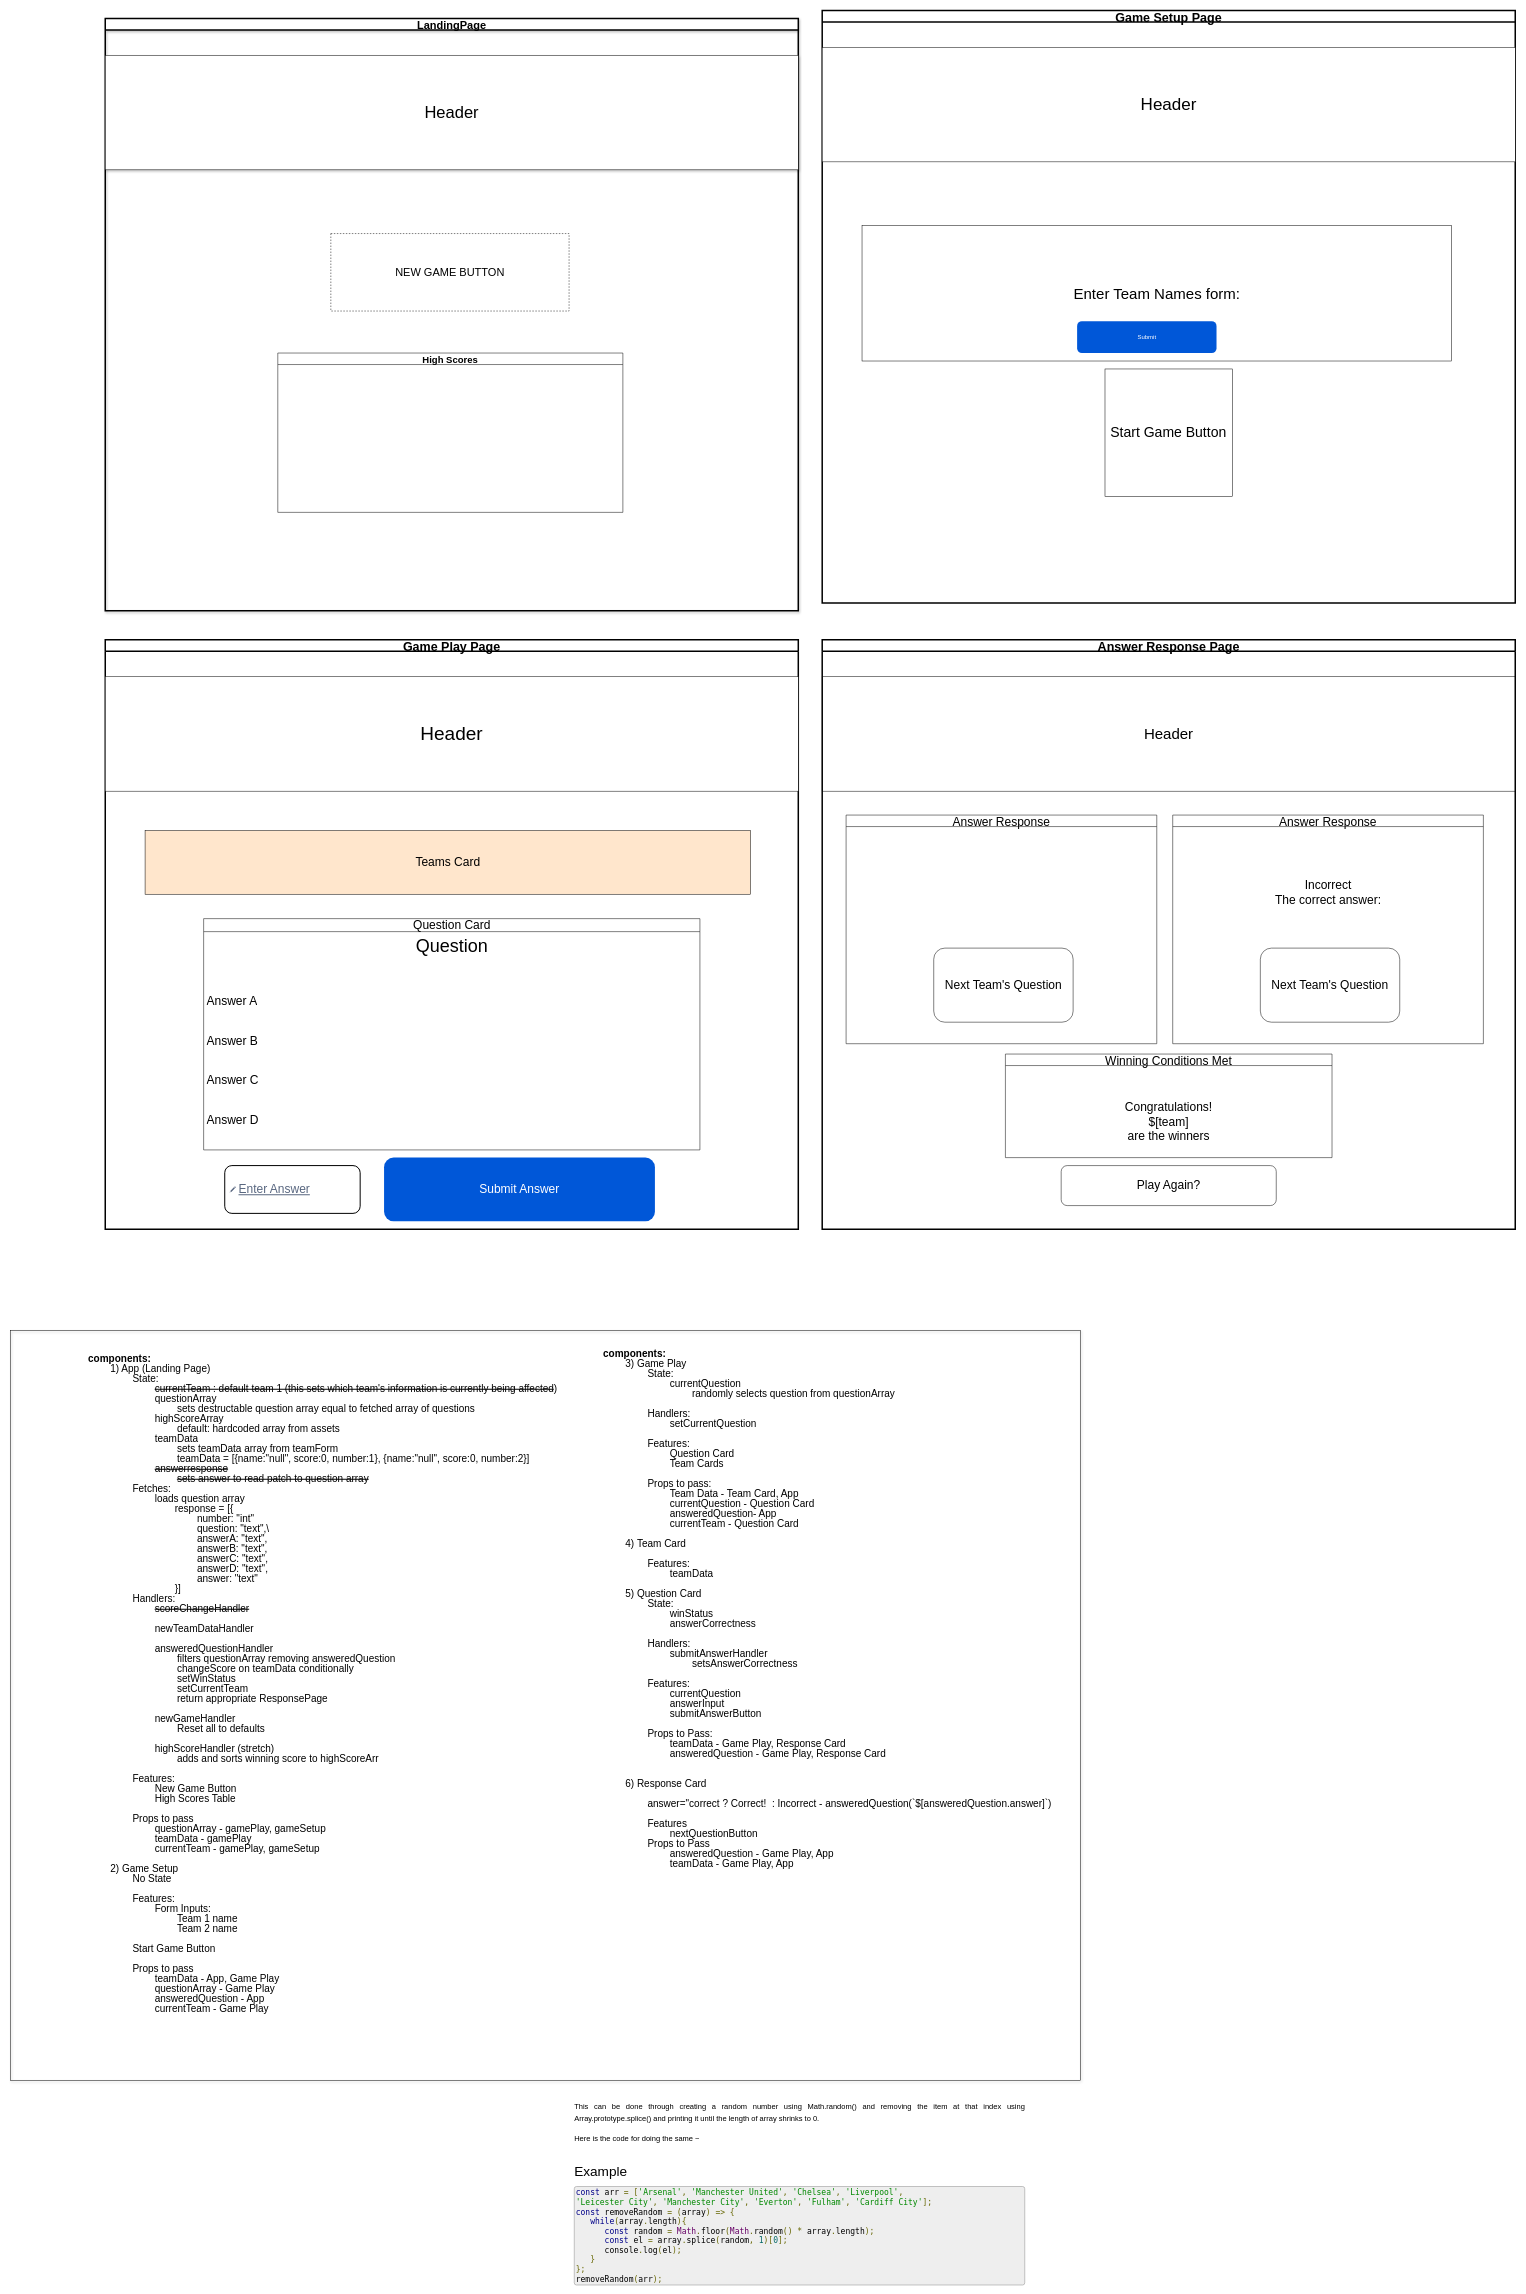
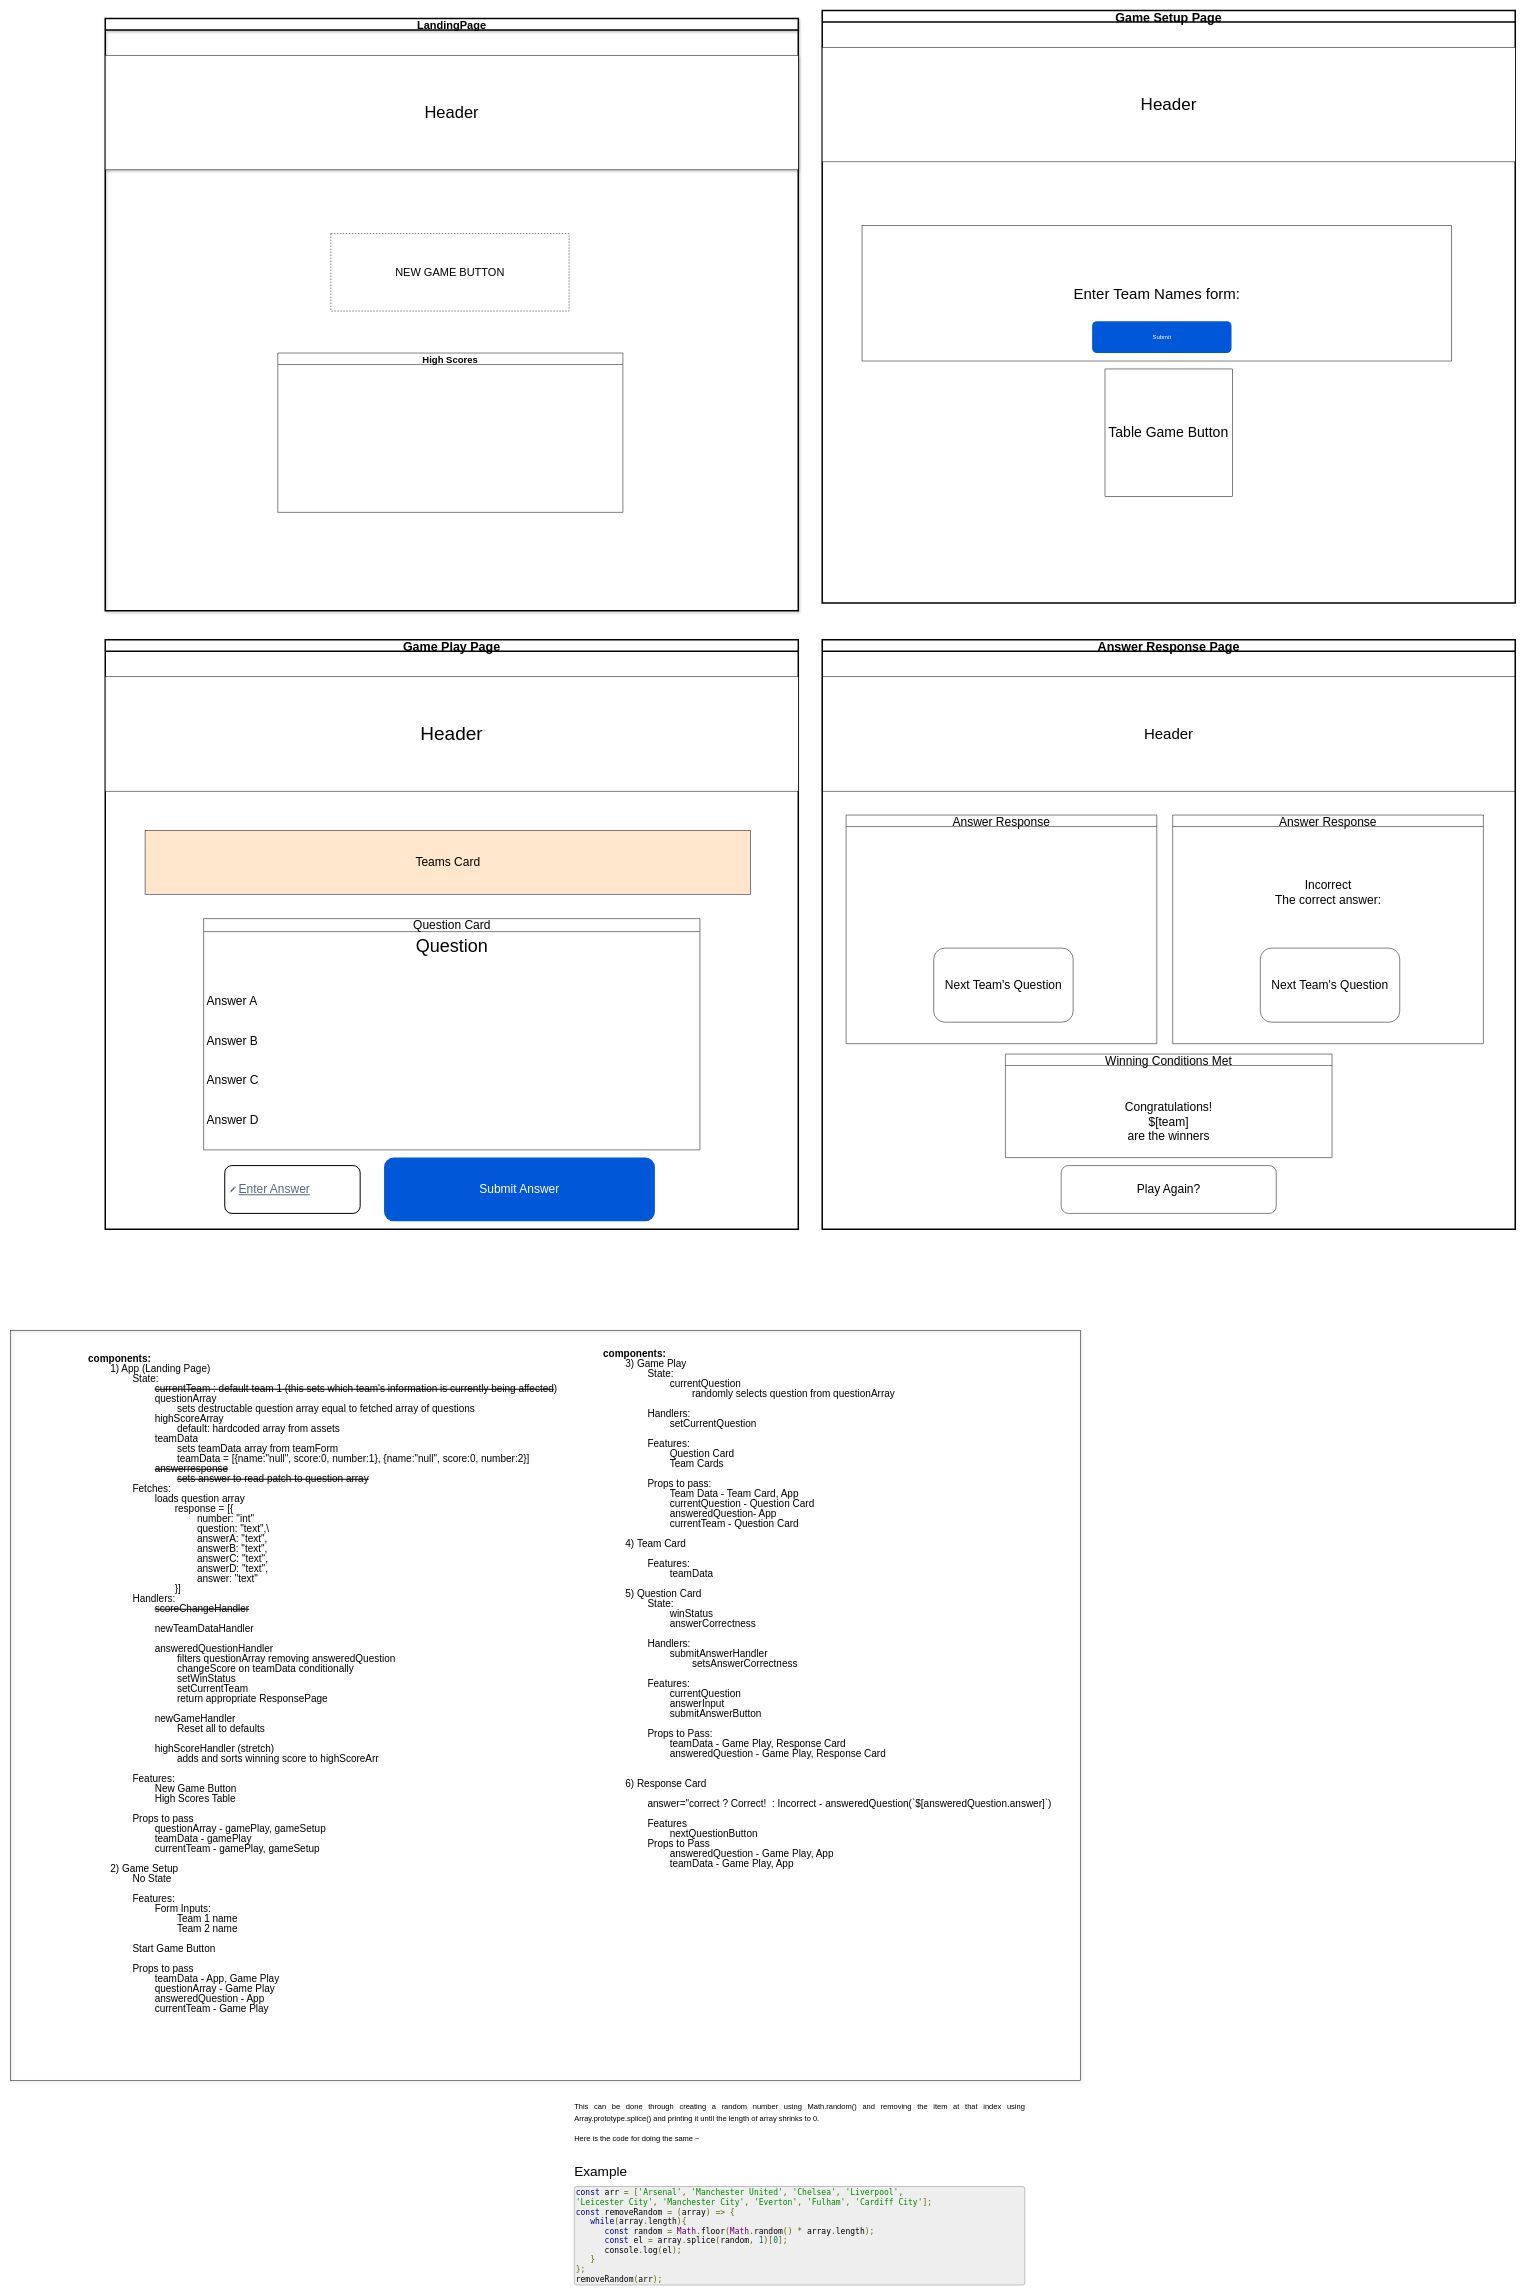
node "Submit": moved (1147, 337) -> (1162, 337)
node "Start Game Button": label "Start Game Button" -> "Table Game Button"
node "Play Again?": size 215x40 -> 215x48
